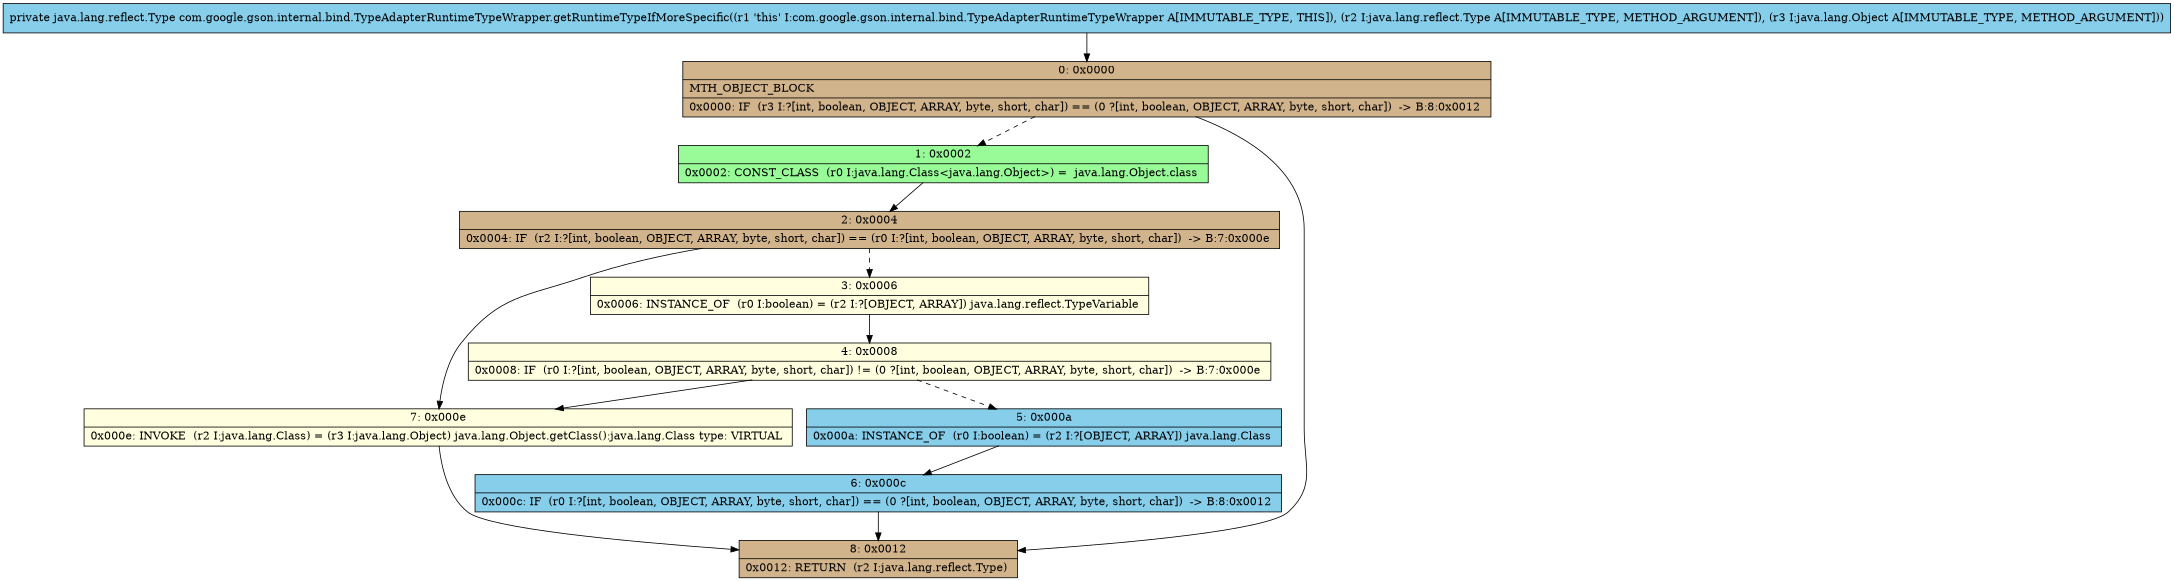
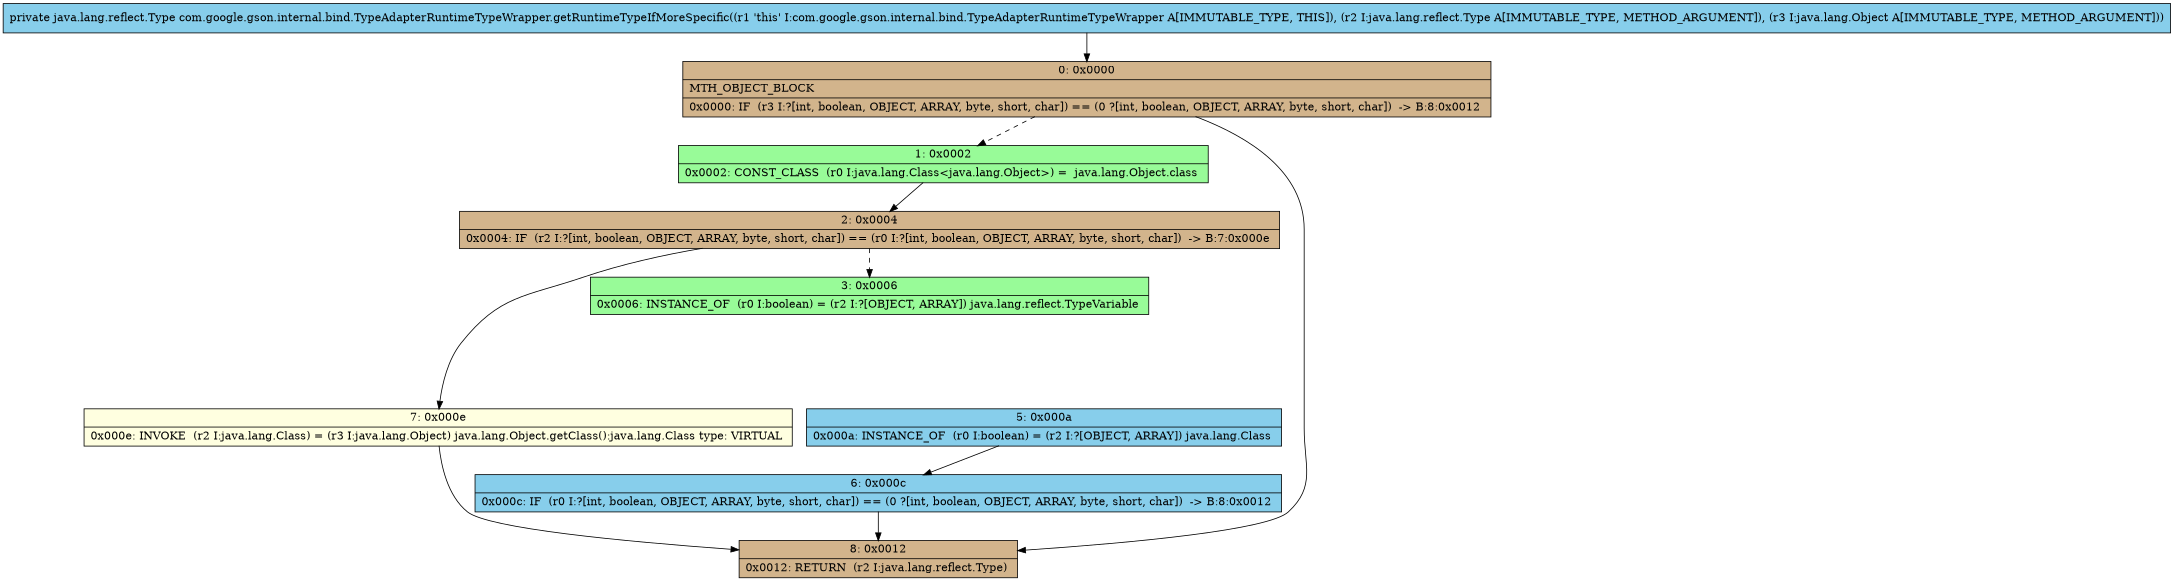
node "3: 0x0006": fillcolor lightyellow -> palegreen
node "4: 0x0008": removed
